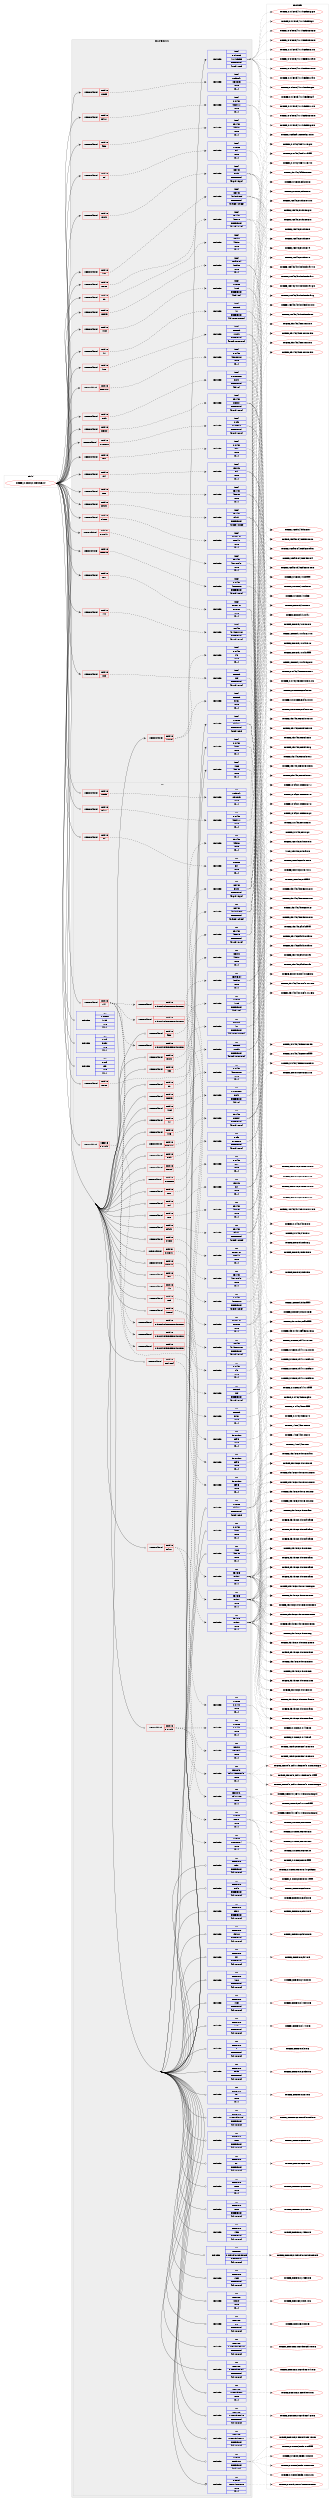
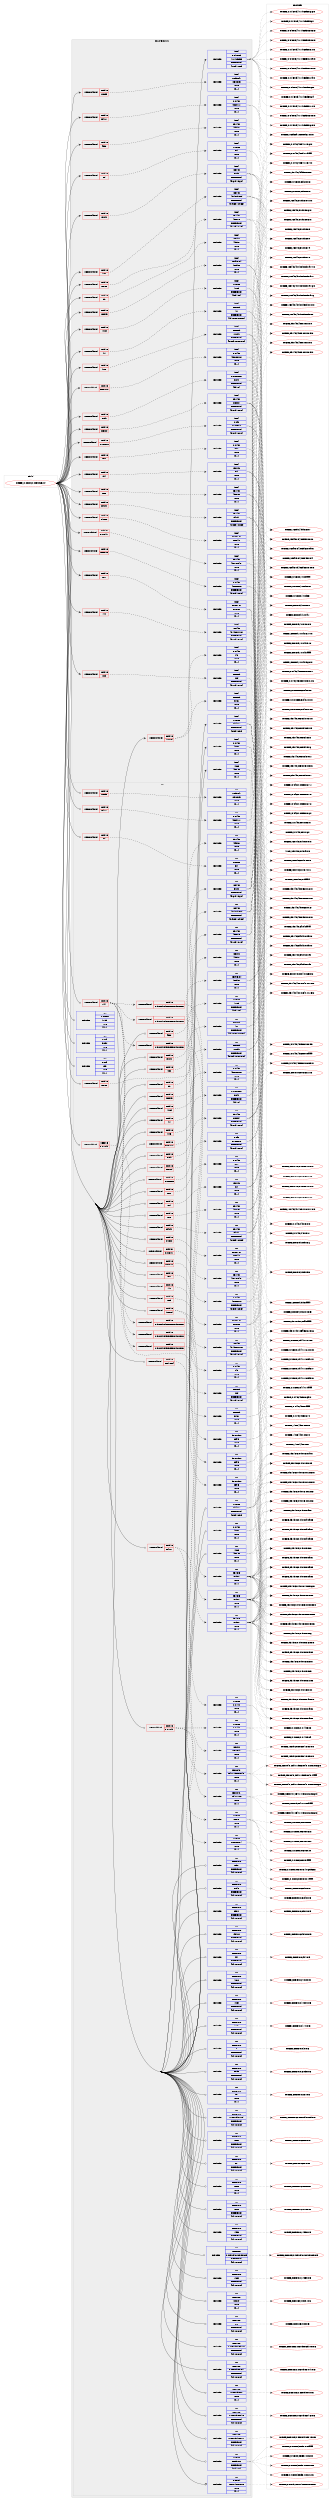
node "portage://app-arch/zstd-1.5.5-r1": removed
